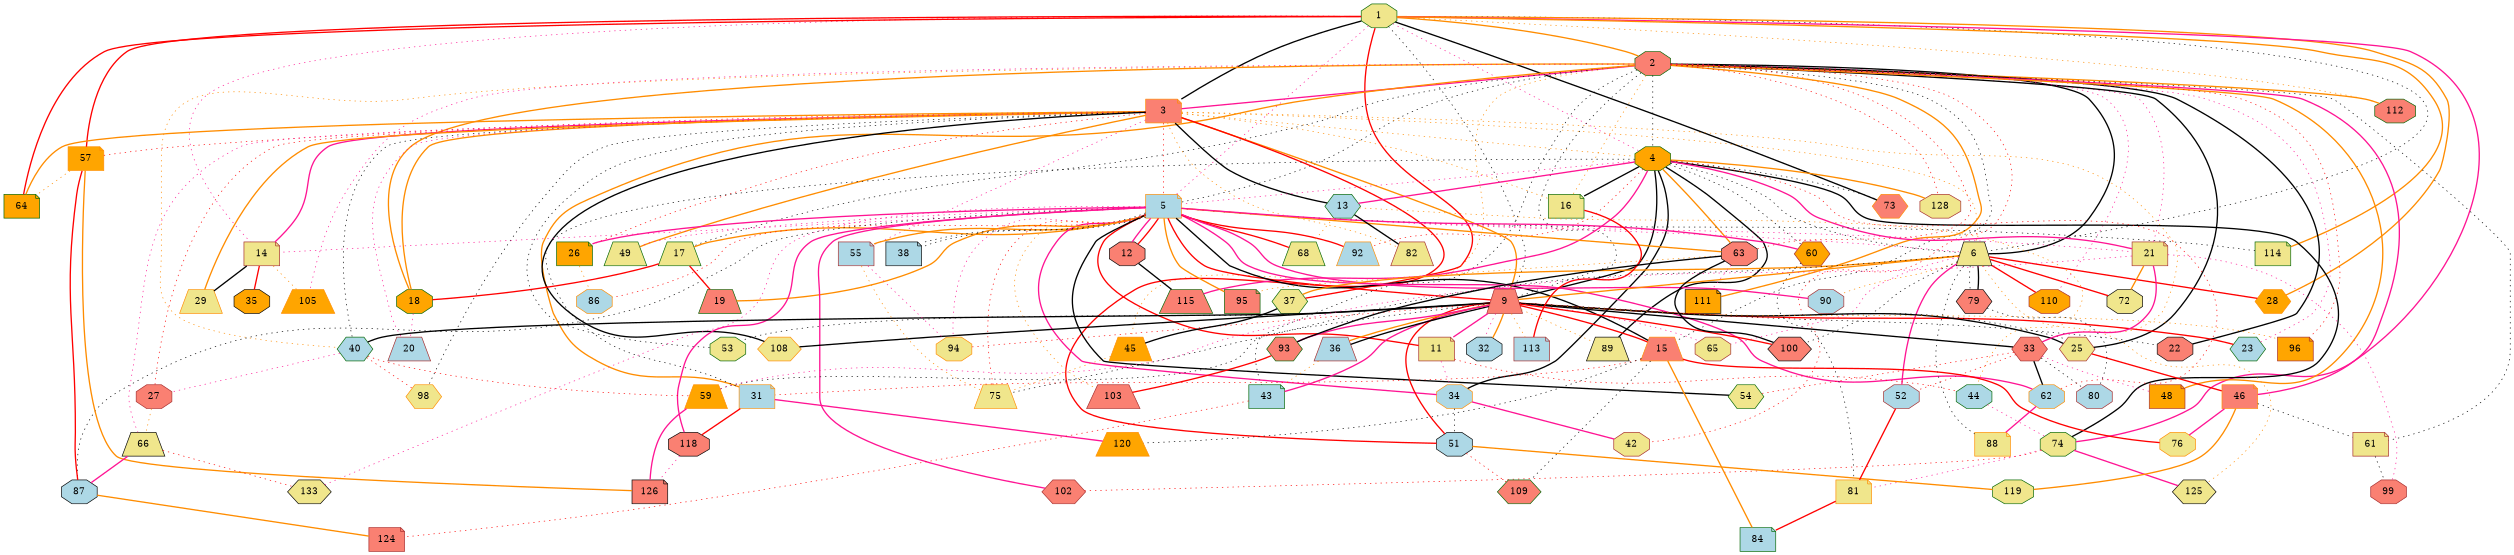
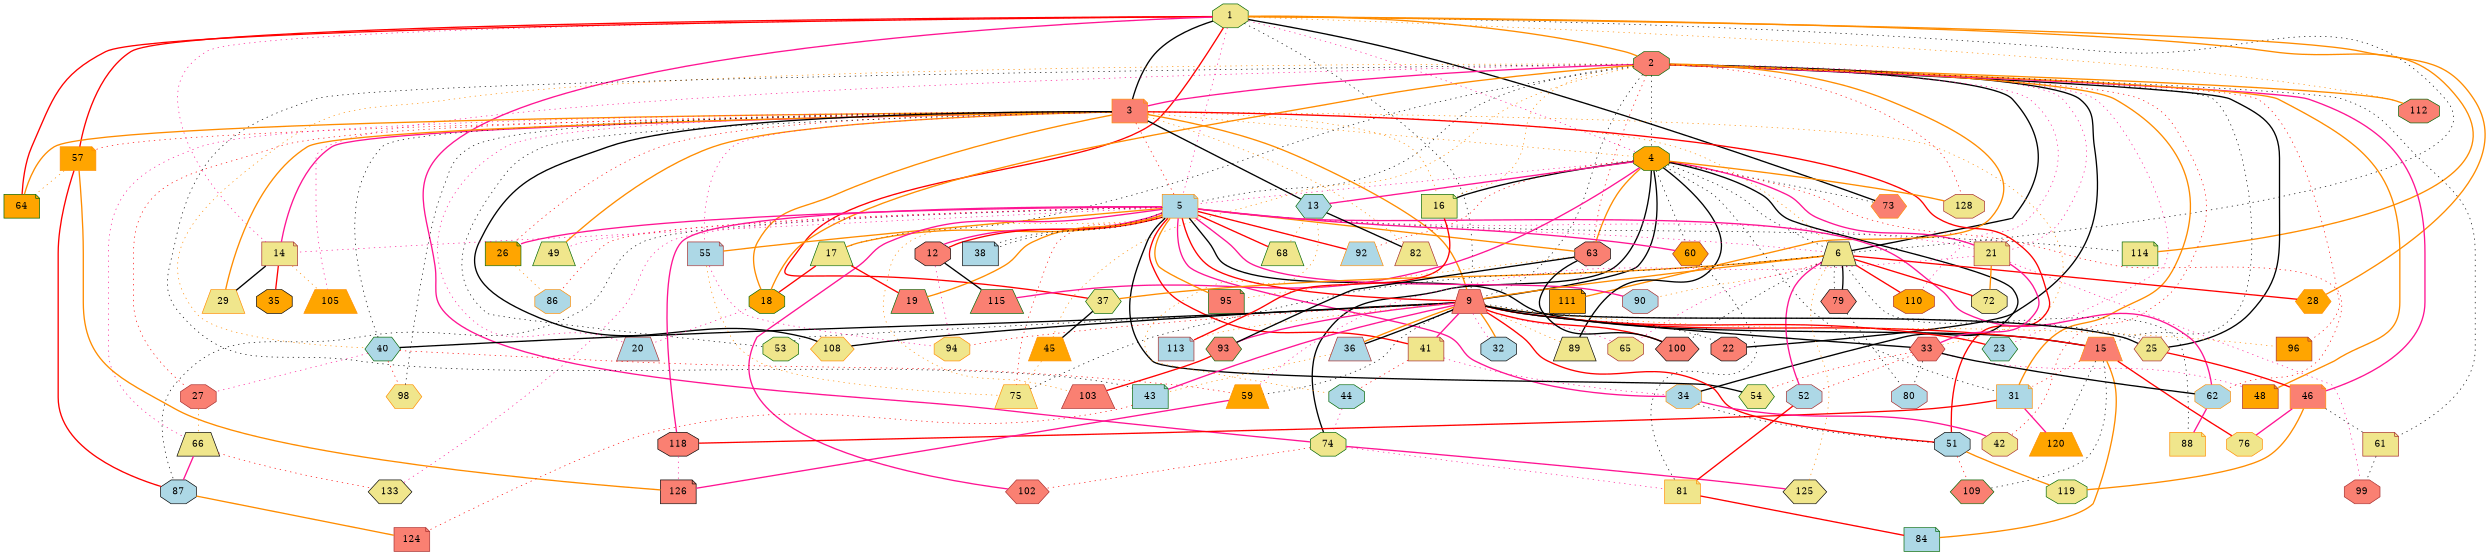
edge "5" -- "94": now "12" -- "94"
node "11": label "11" -> "41"
